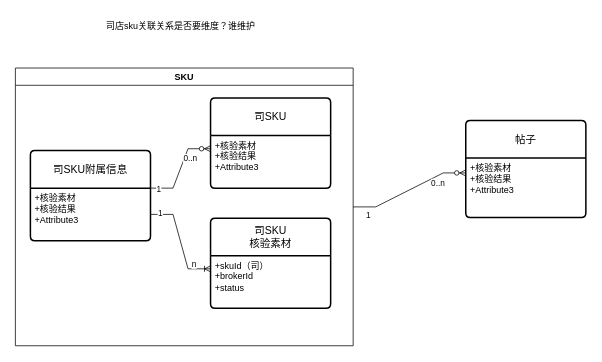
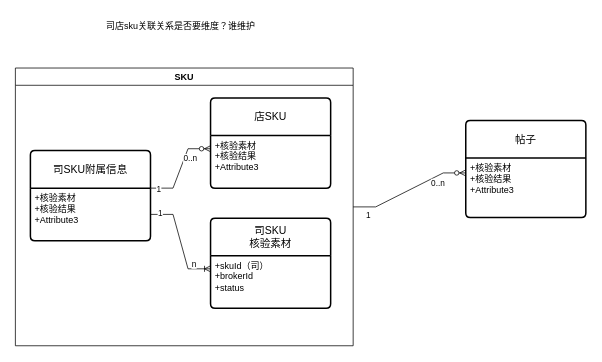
node "司SKU": label "司SKU" -> "店SKU"
